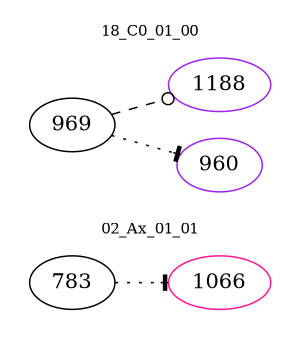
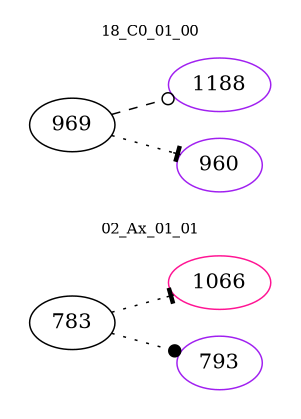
node "793": added
